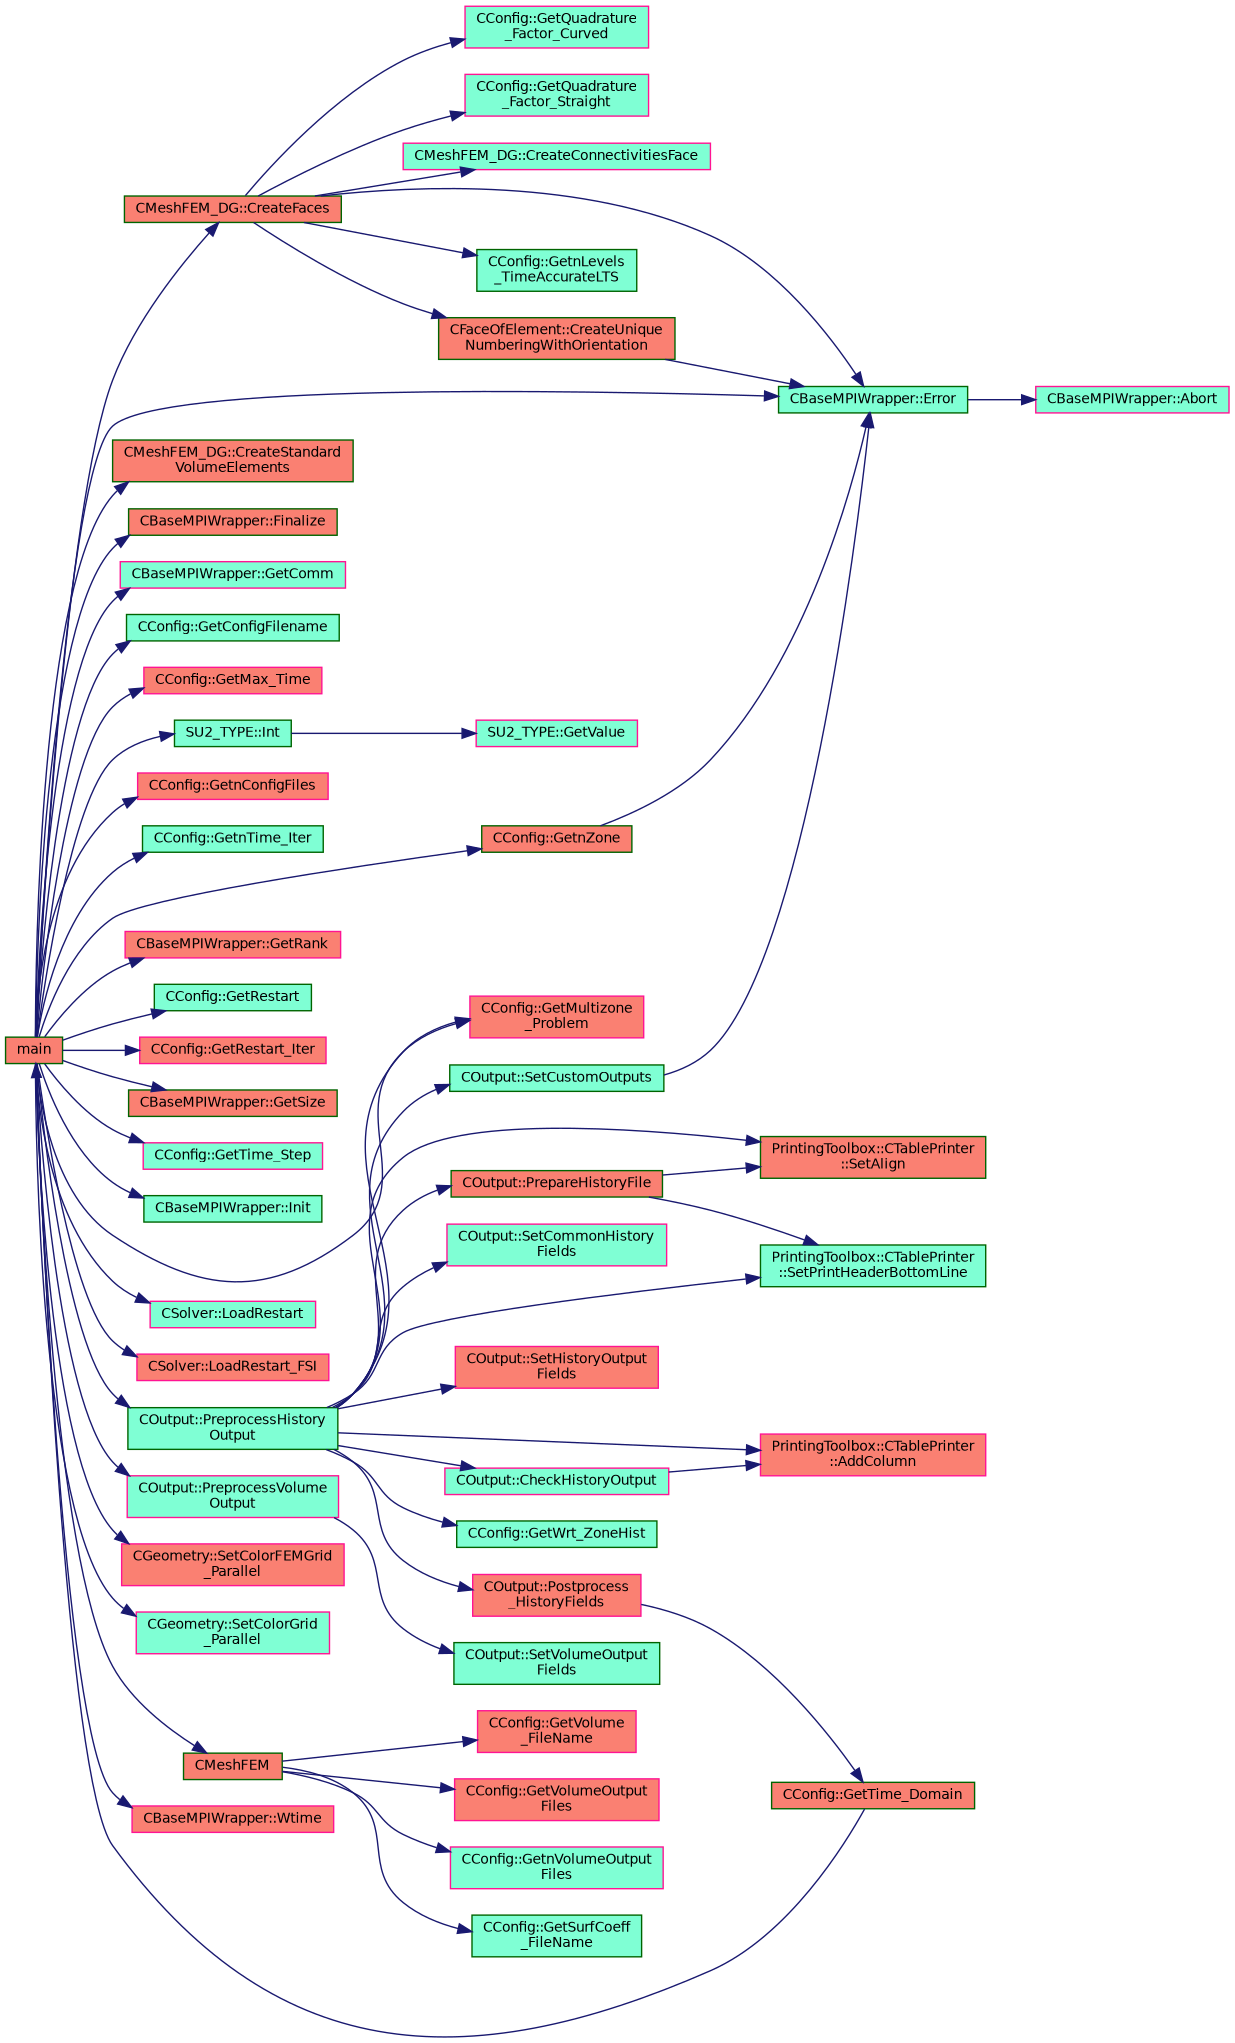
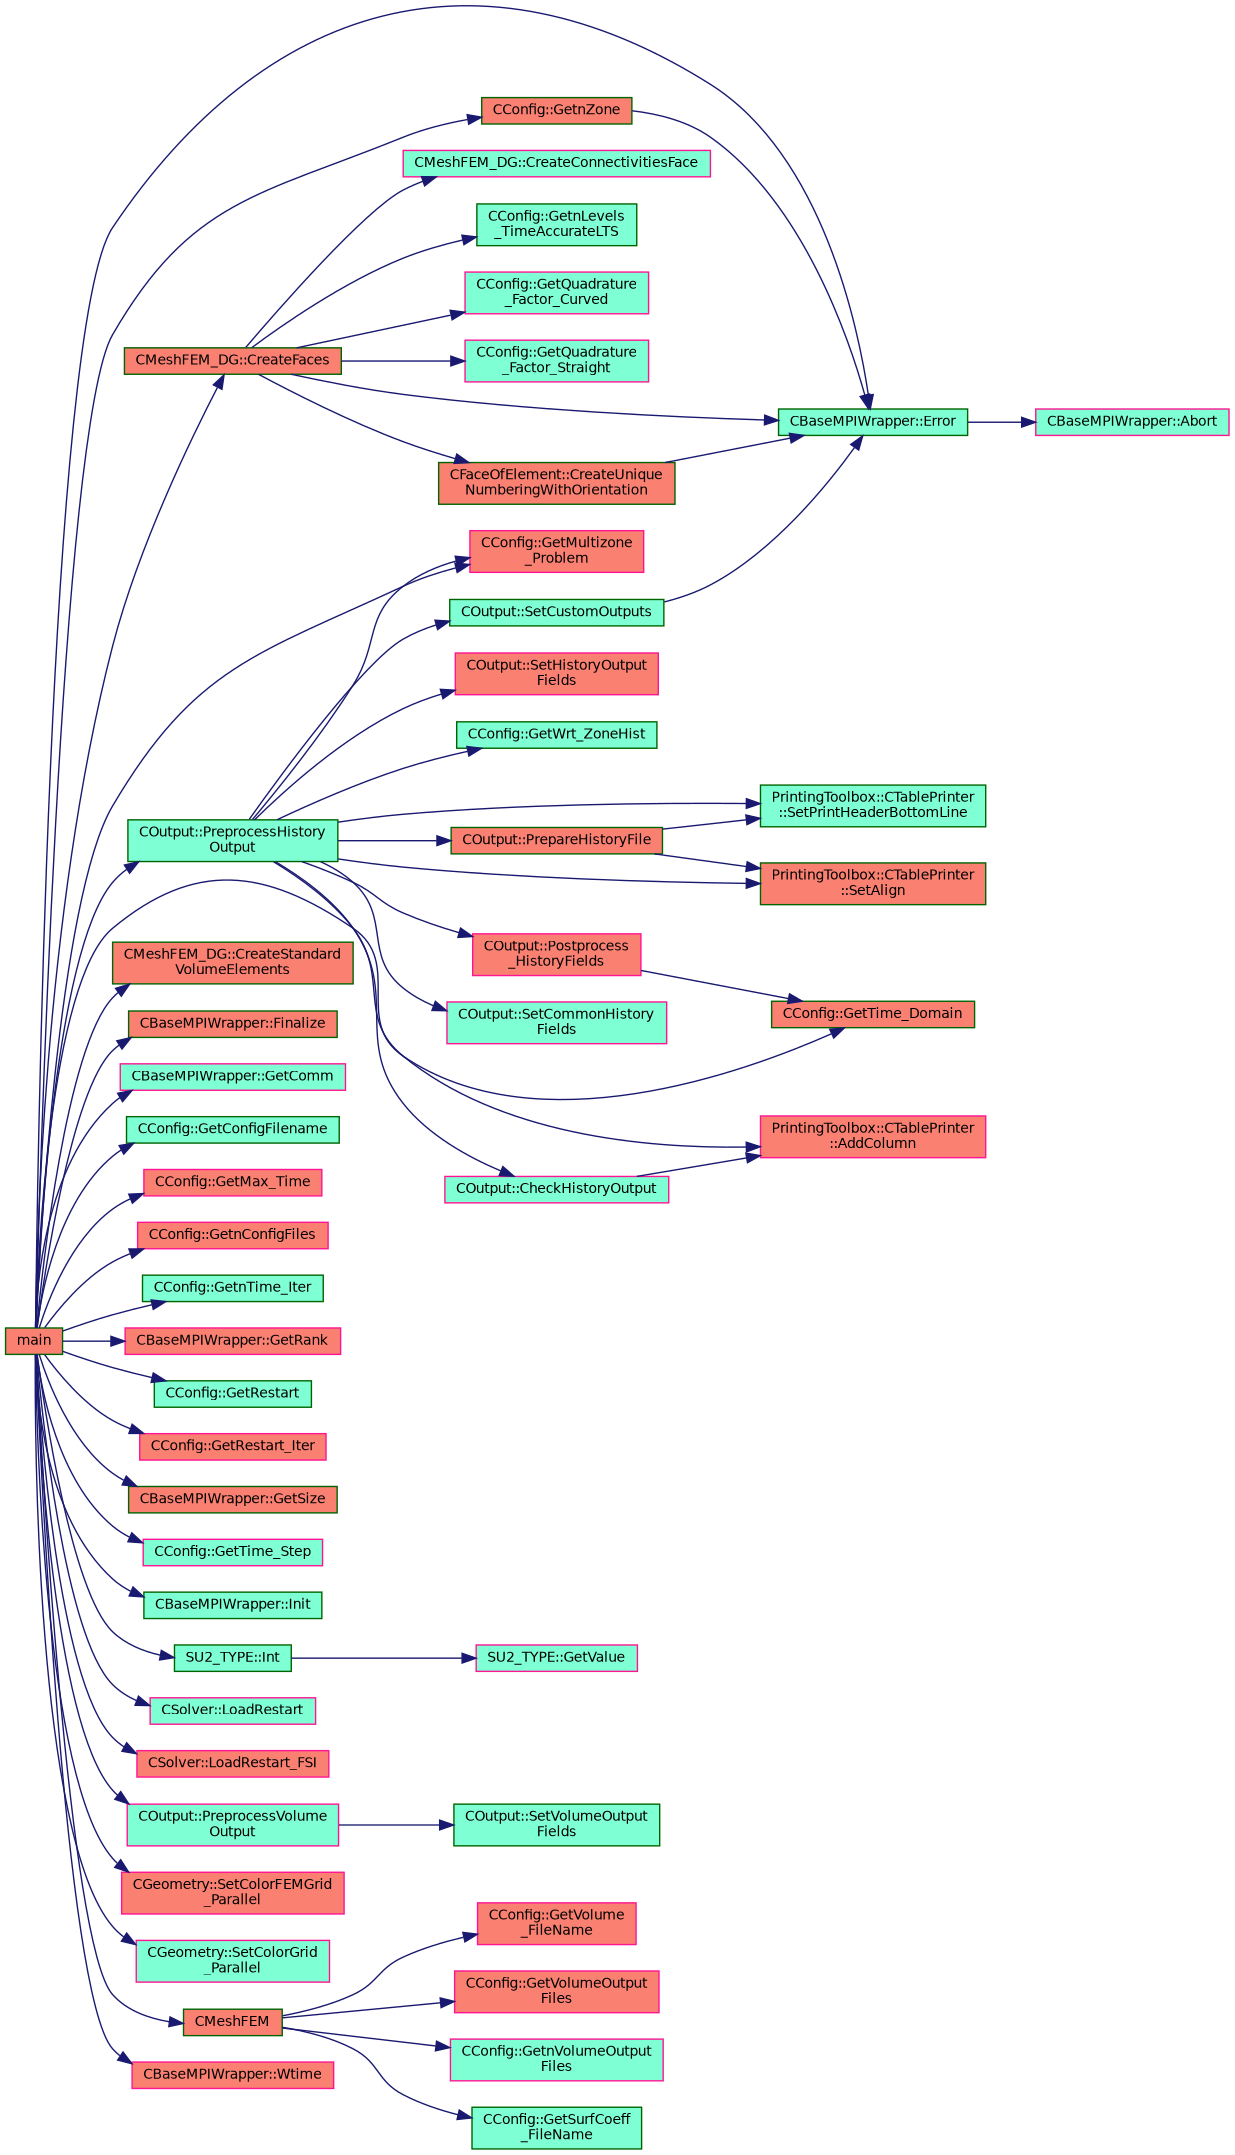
edge "CConfig::GetTime_Domain" -> "main": reversed
